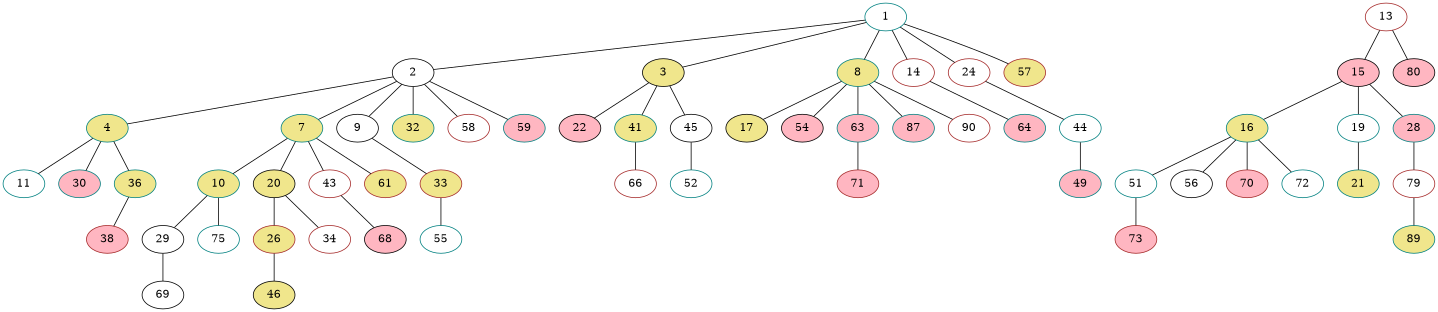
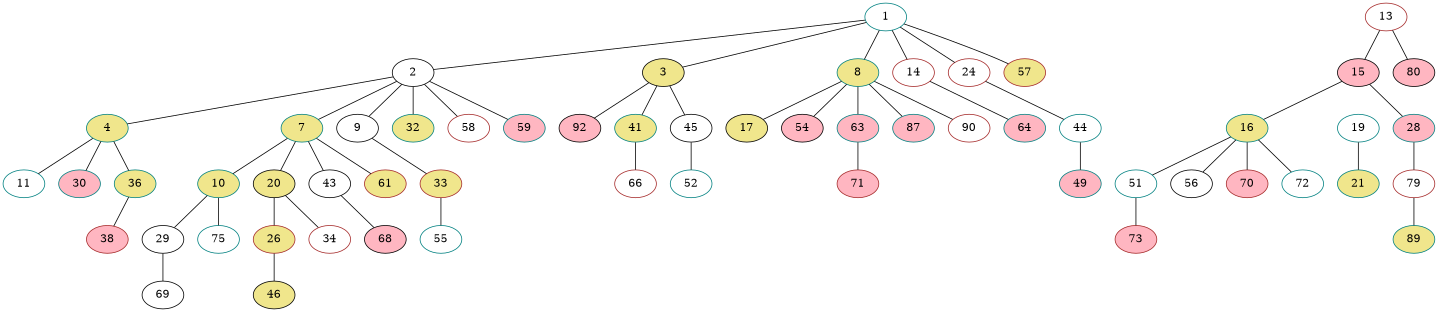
edge "15" -- "19": removed
node "22": label "22" -> "92"
node "43": color brown -> black
